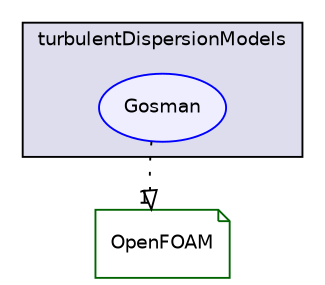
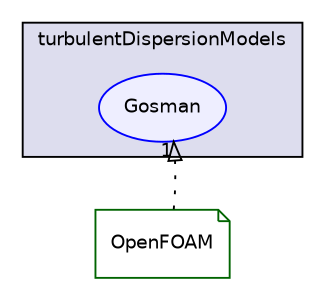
edge "Gosman" -> "OpenFOAM": reversed
